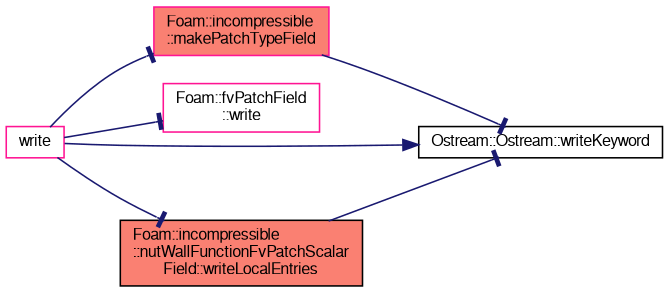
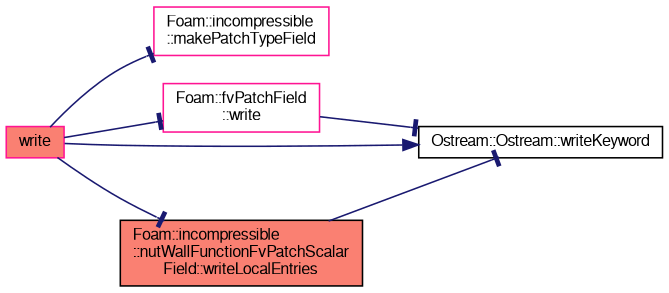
node "Foam::incompressible ::makePatchTypeField": fillcolor salmon -> white
edge "Foam::incompressible ::makePatchTypeField" -> "Ostream::Ostream::writeKeyword": now "Foam::fvPatchField ::write" -> "Ostream::Ostream::writeKeyword"
node "write": fillcolor white -> salmon
